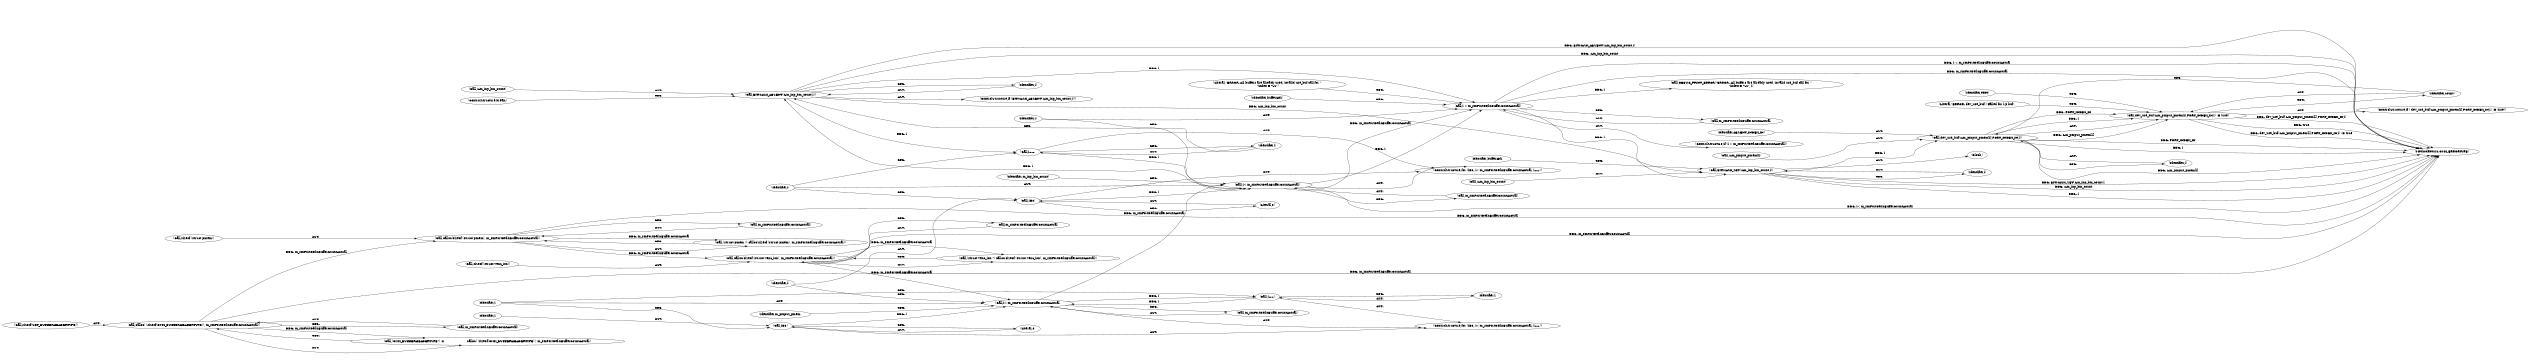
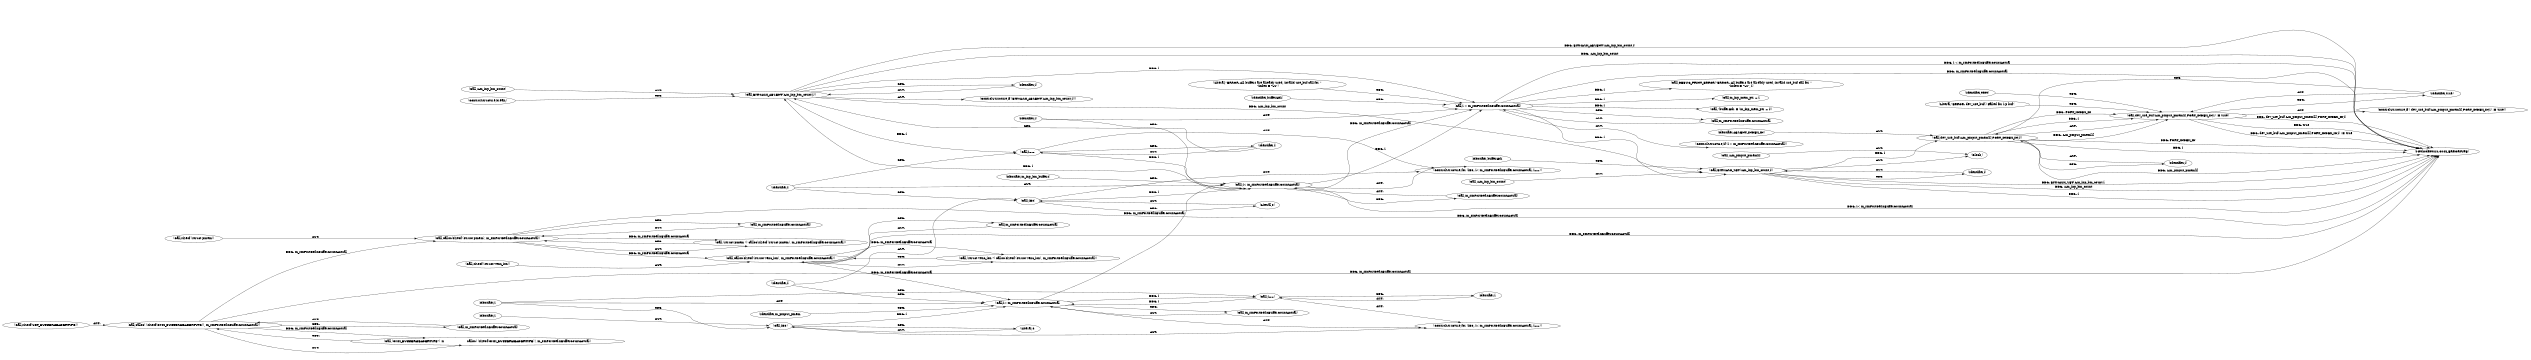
node "(Identifier,count)": label "(Identifier,count)" -> "(Identifier,true)"
node "(Call,m_inp_mem_ptr + i)": added
node "(Call,*bufferHdr = (m_inp_mem_ptr + i))": added
edge "(Call,&m_pInput_pmem[i])" -> "(Call,dev_use_buf(&m_pInput_pmem[i],PORT_INDEX_IN,i))": now "(Call,&m_pInput_pmem[i])" -> "(Block,)"
node "(Identifier,m_inp_bm_count)": label "(Identifier,m_inp_bm_count)" -> "(Identifier,m_inp_bm_buffers)"
